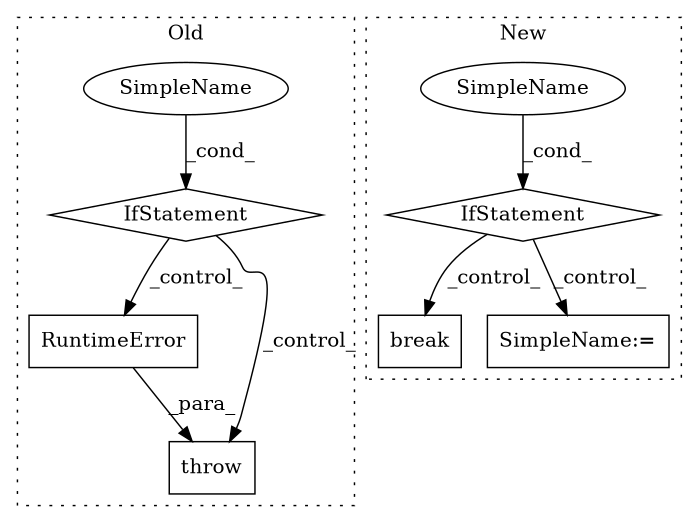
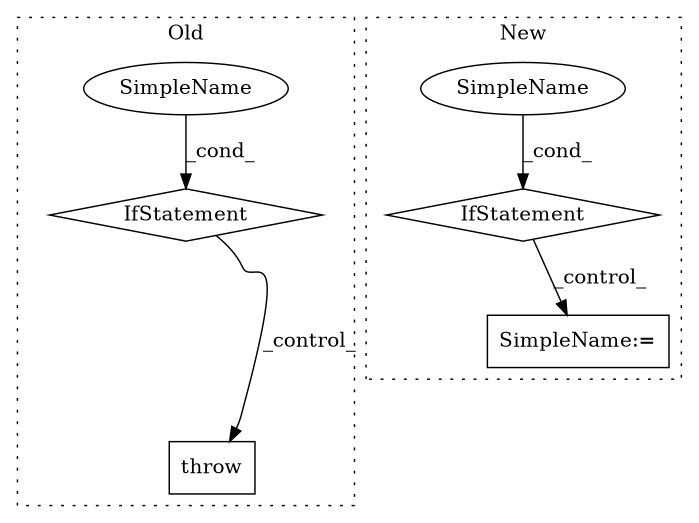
node "RuntimeError": removed
node "break": removed
